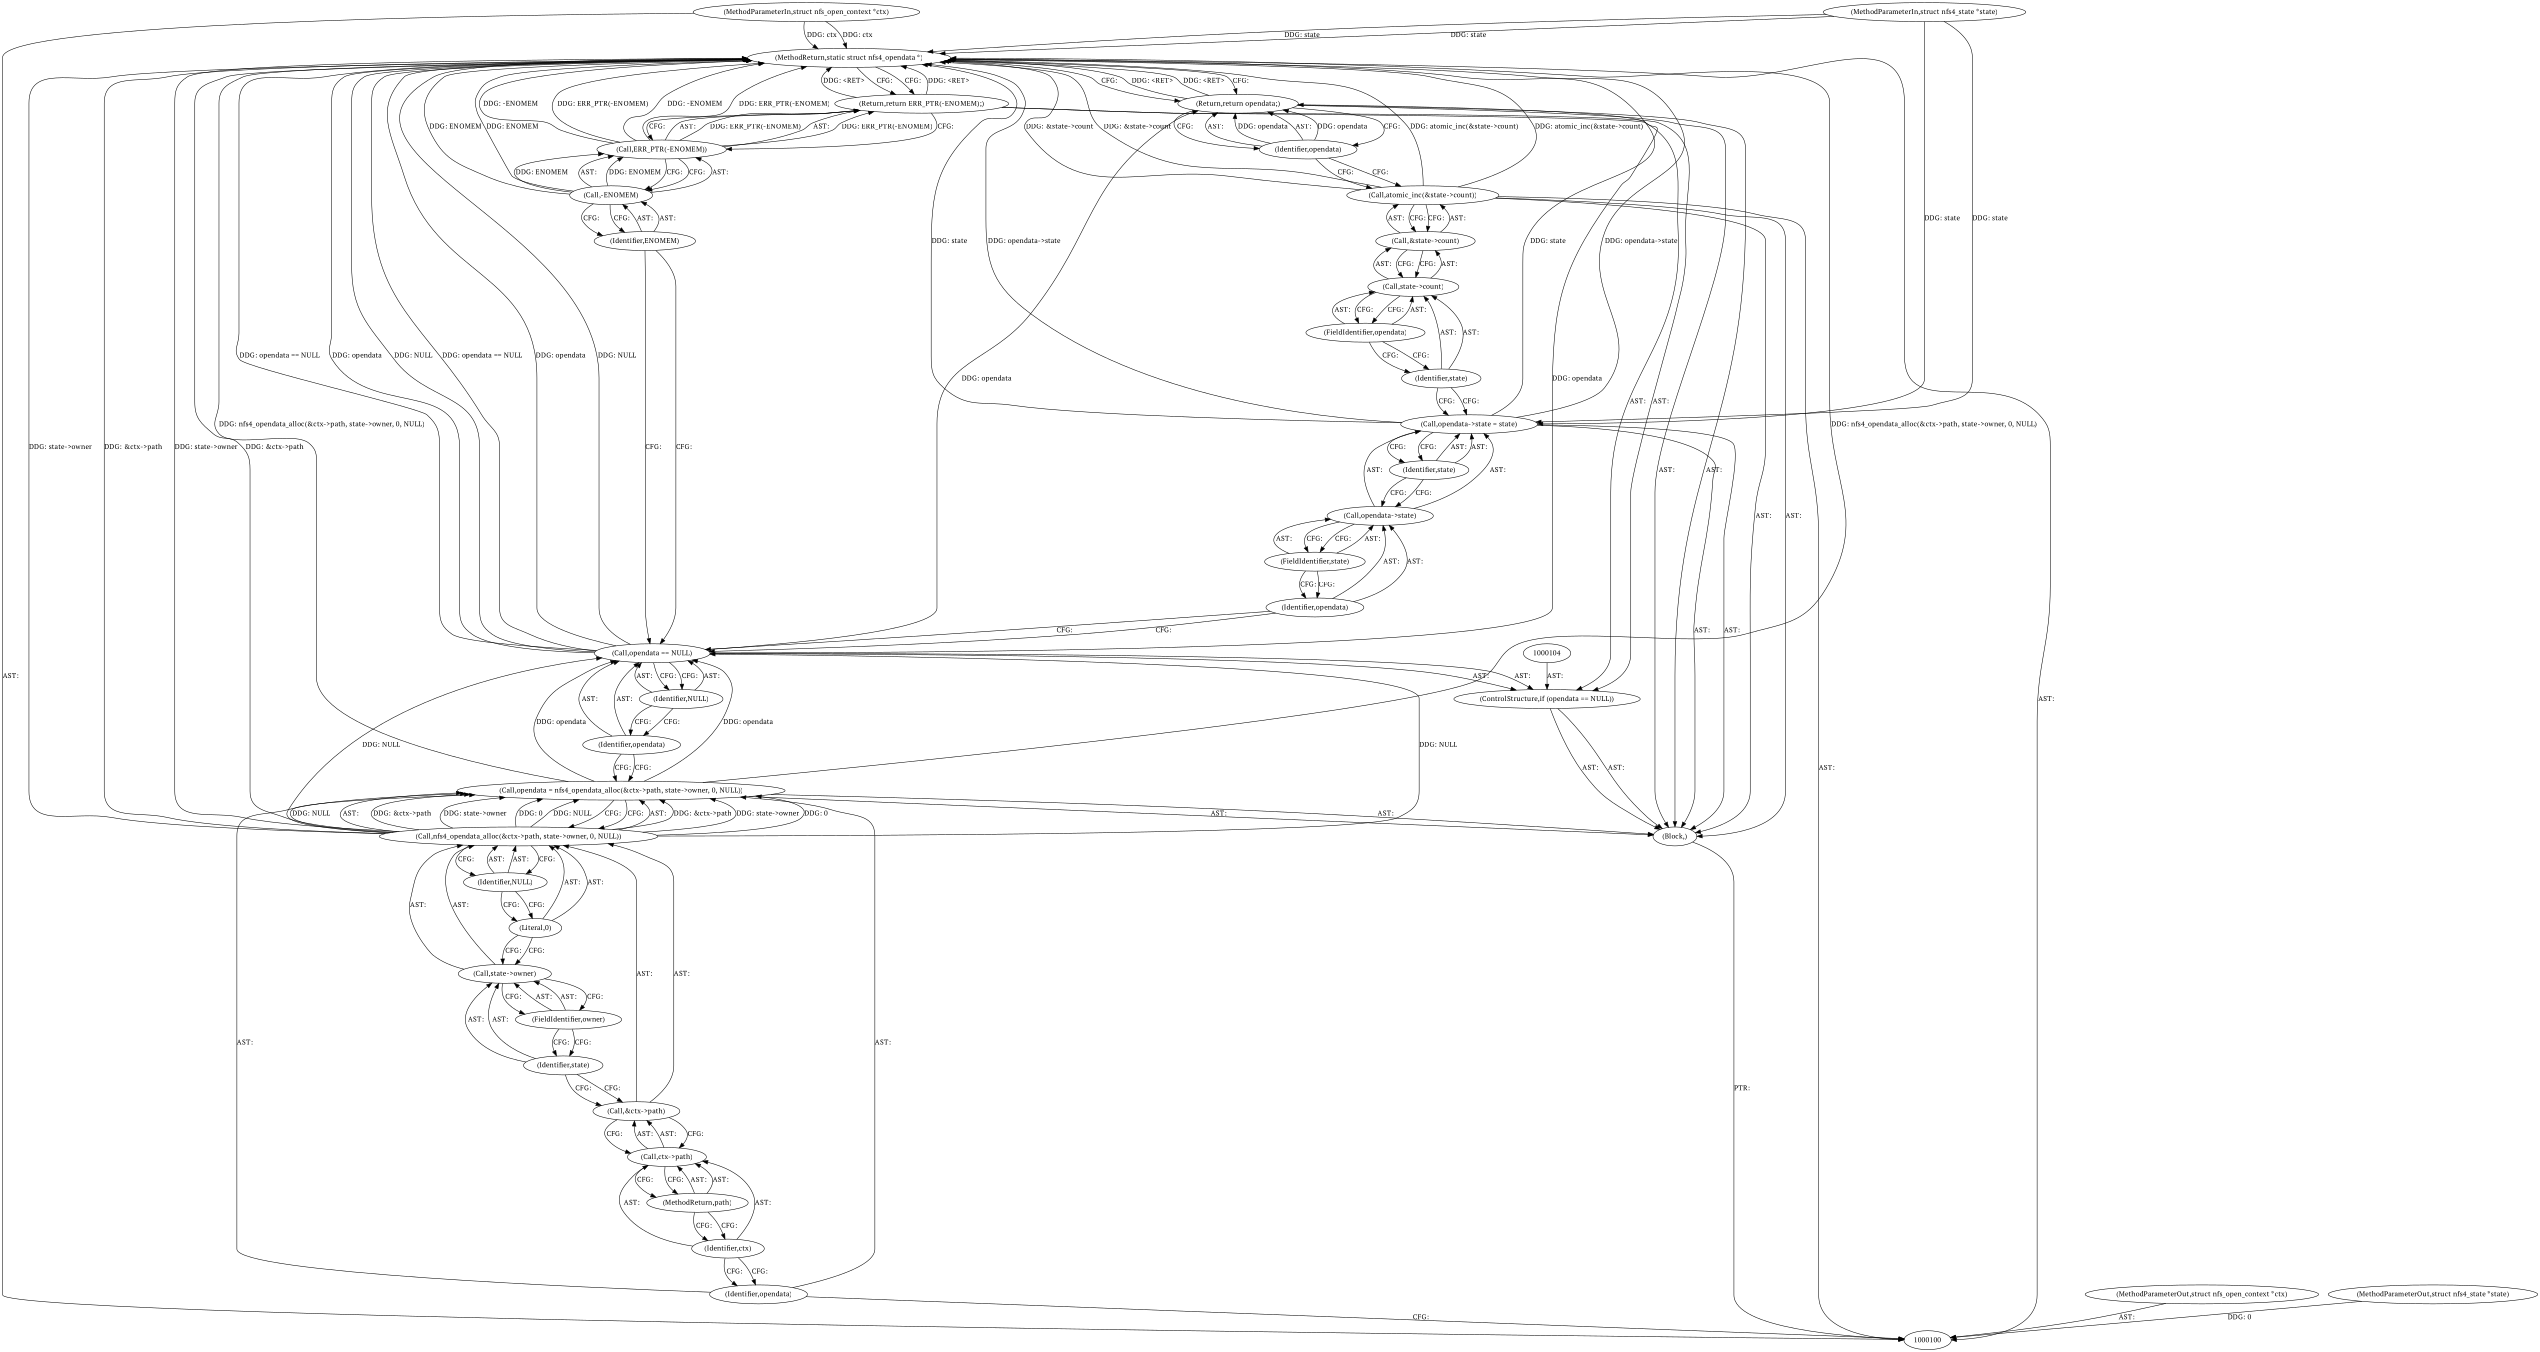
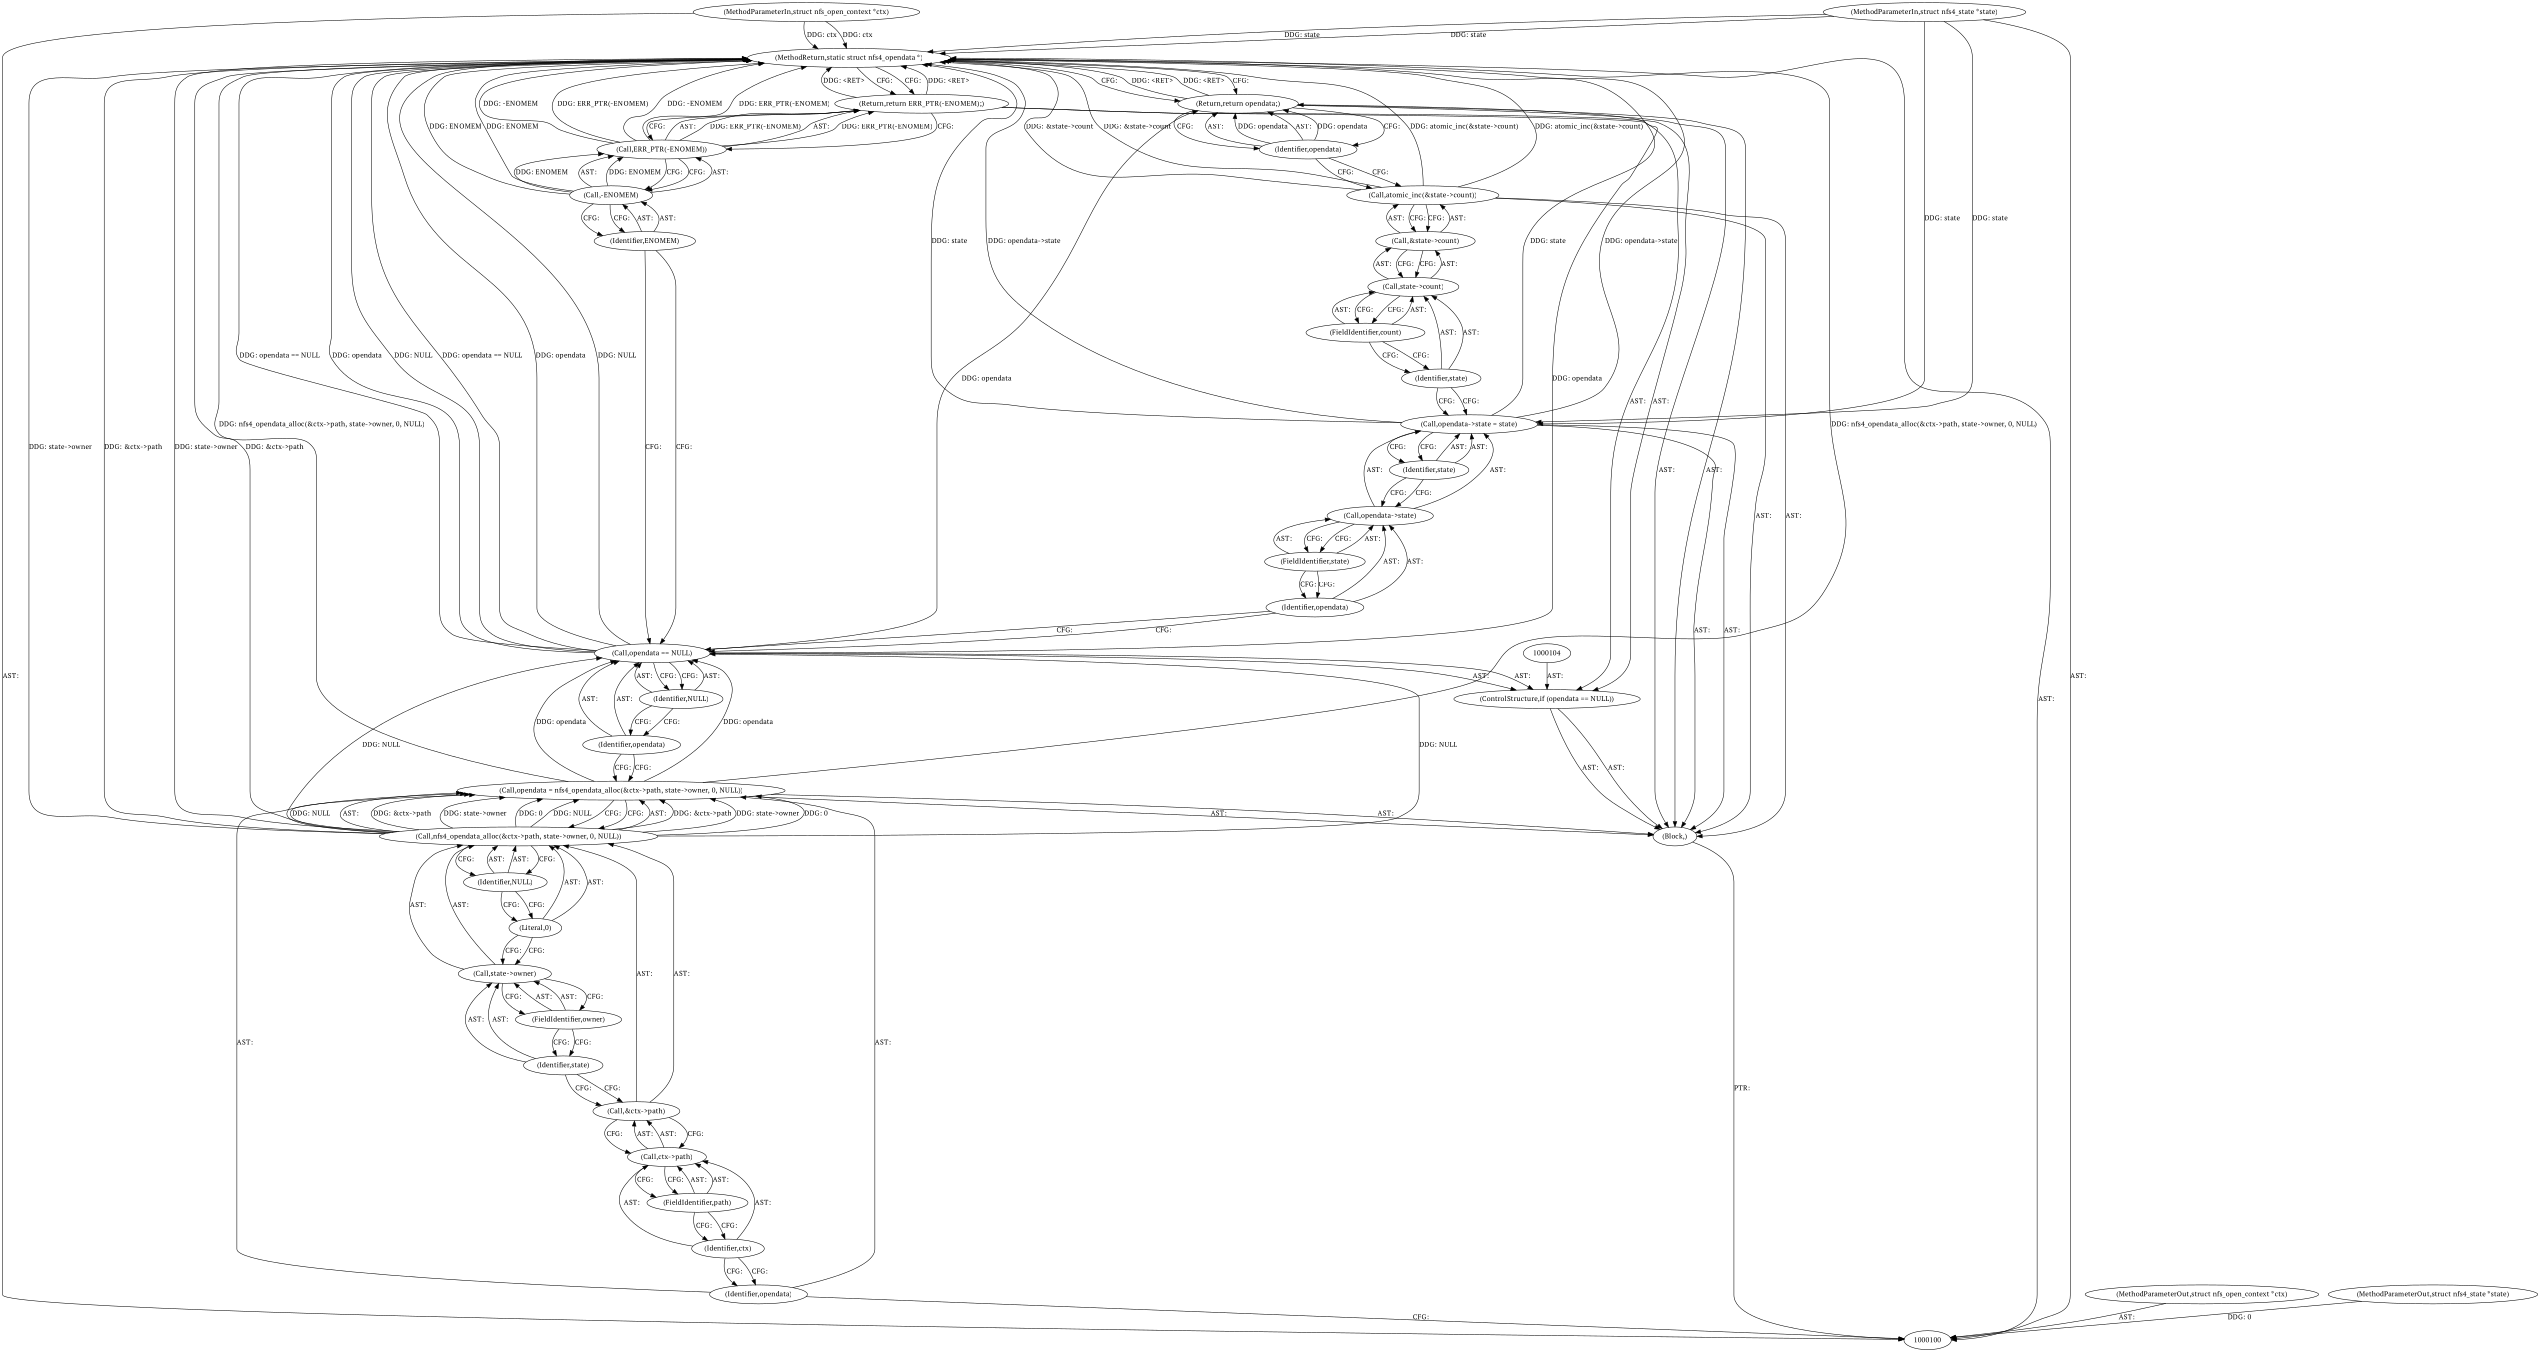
node "(FieldIdentifier,opendata)": label "(FieldIdentifier,opendata)" -> "(FieldIdentifier,count)"
edge "(Call,atomic_inc(&state->count))" -> "1000100": now "(MethodParameterIn,struct nfs4_state *state)" -> "1000100"
node "(MethodReturn,path)": label "(MethodReturn,path)" -> "(FieldIdentifier,path)"
